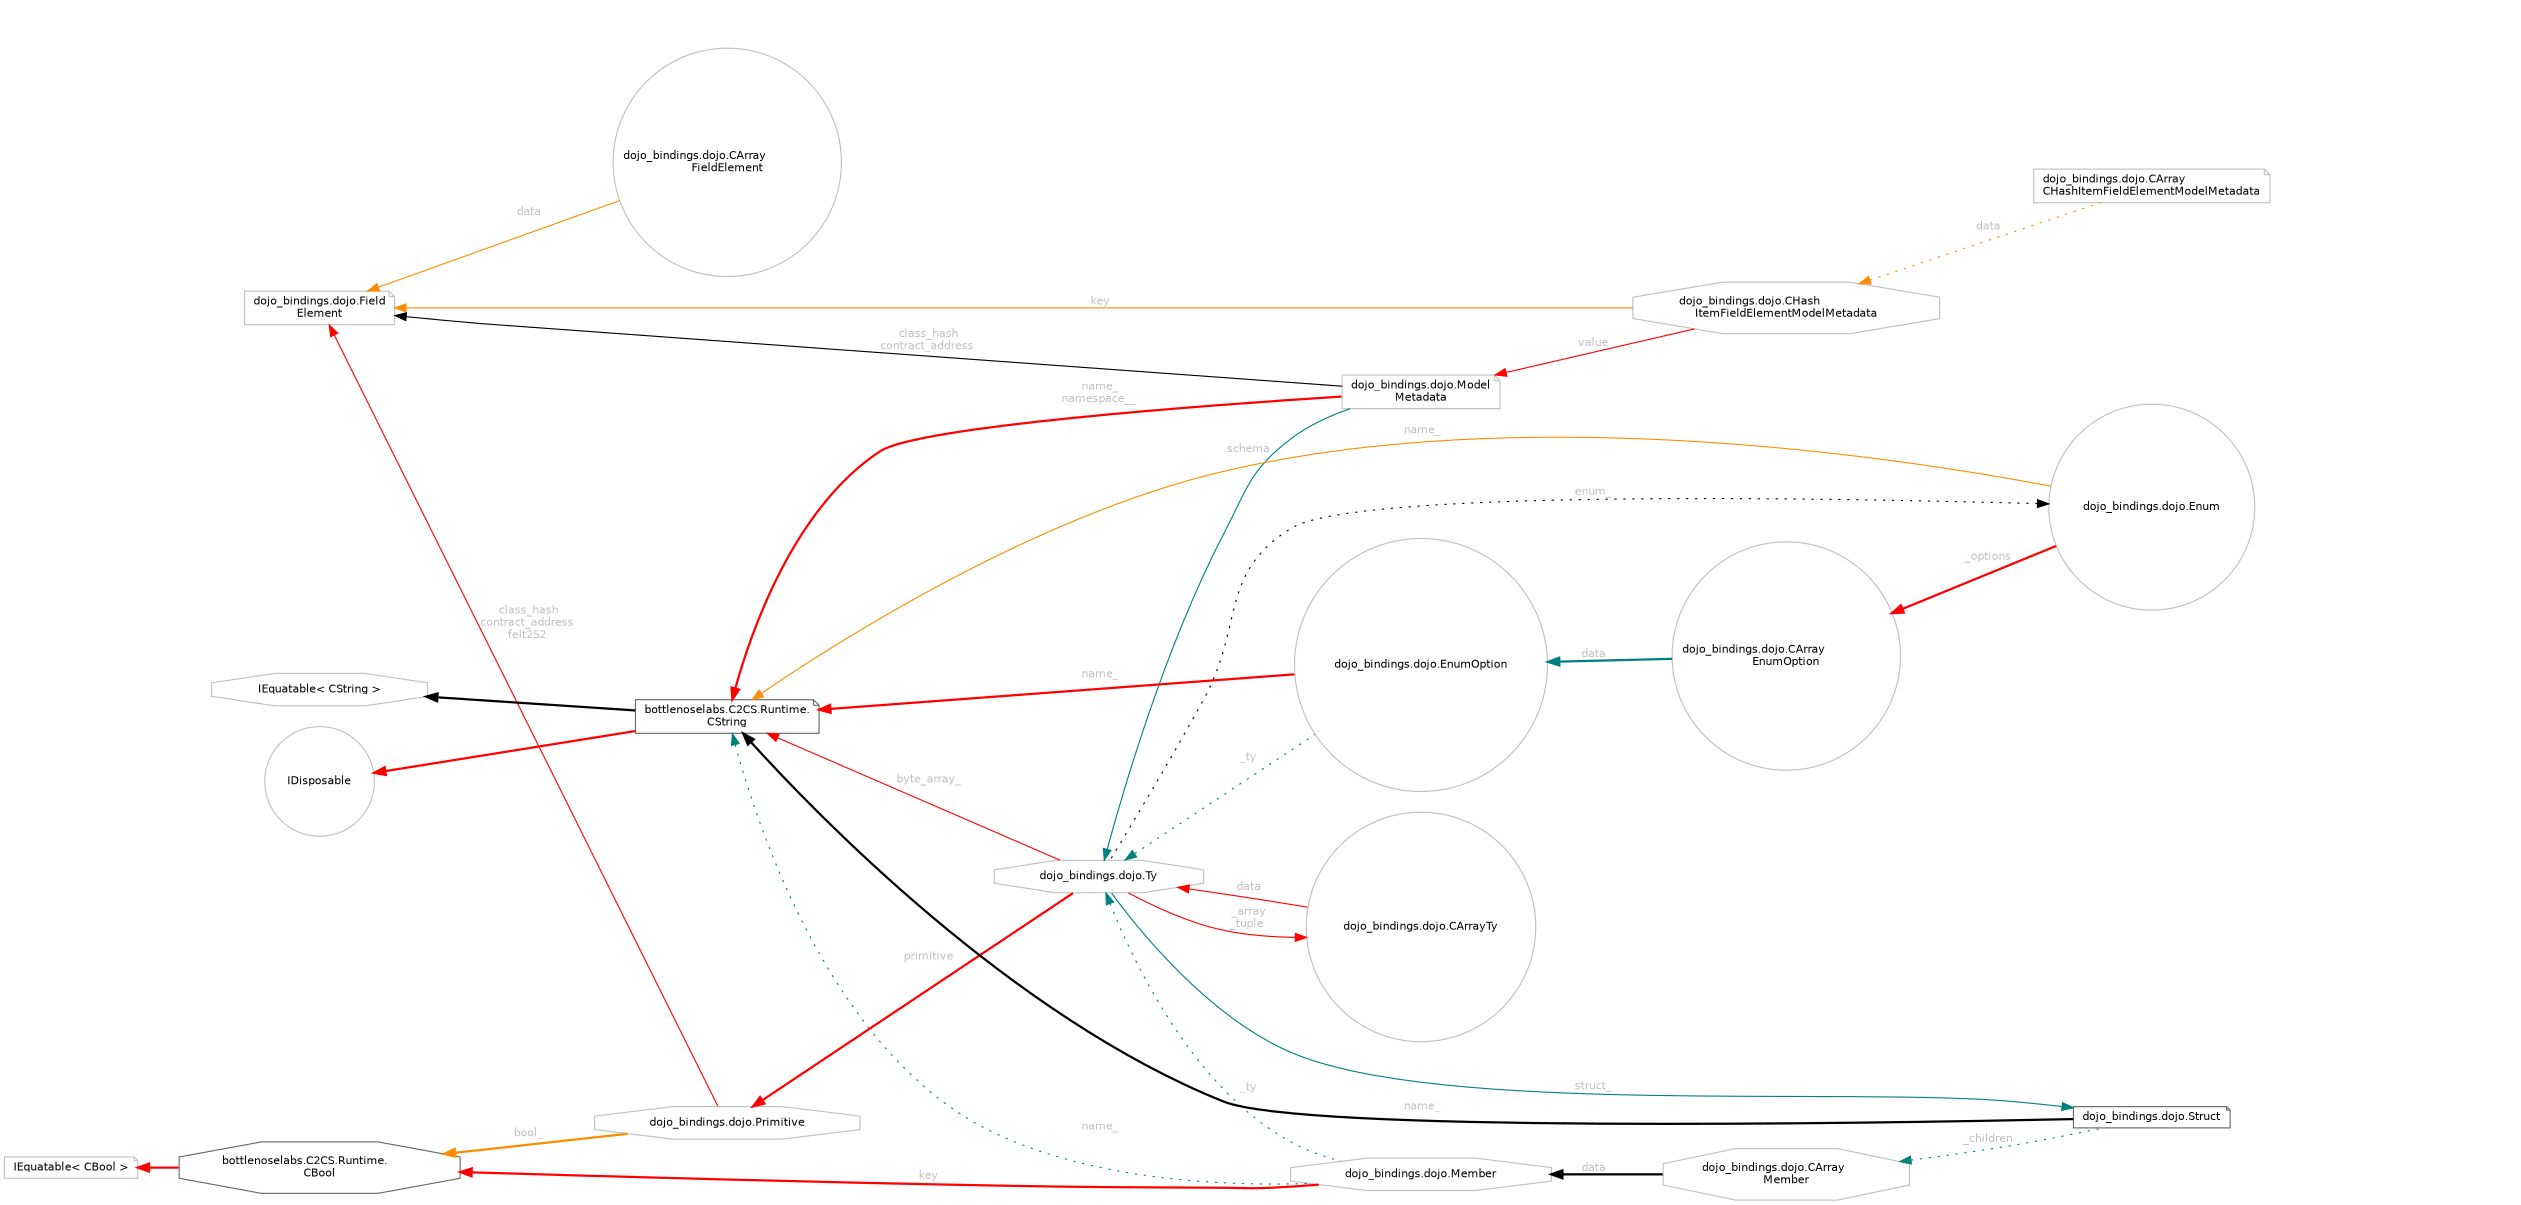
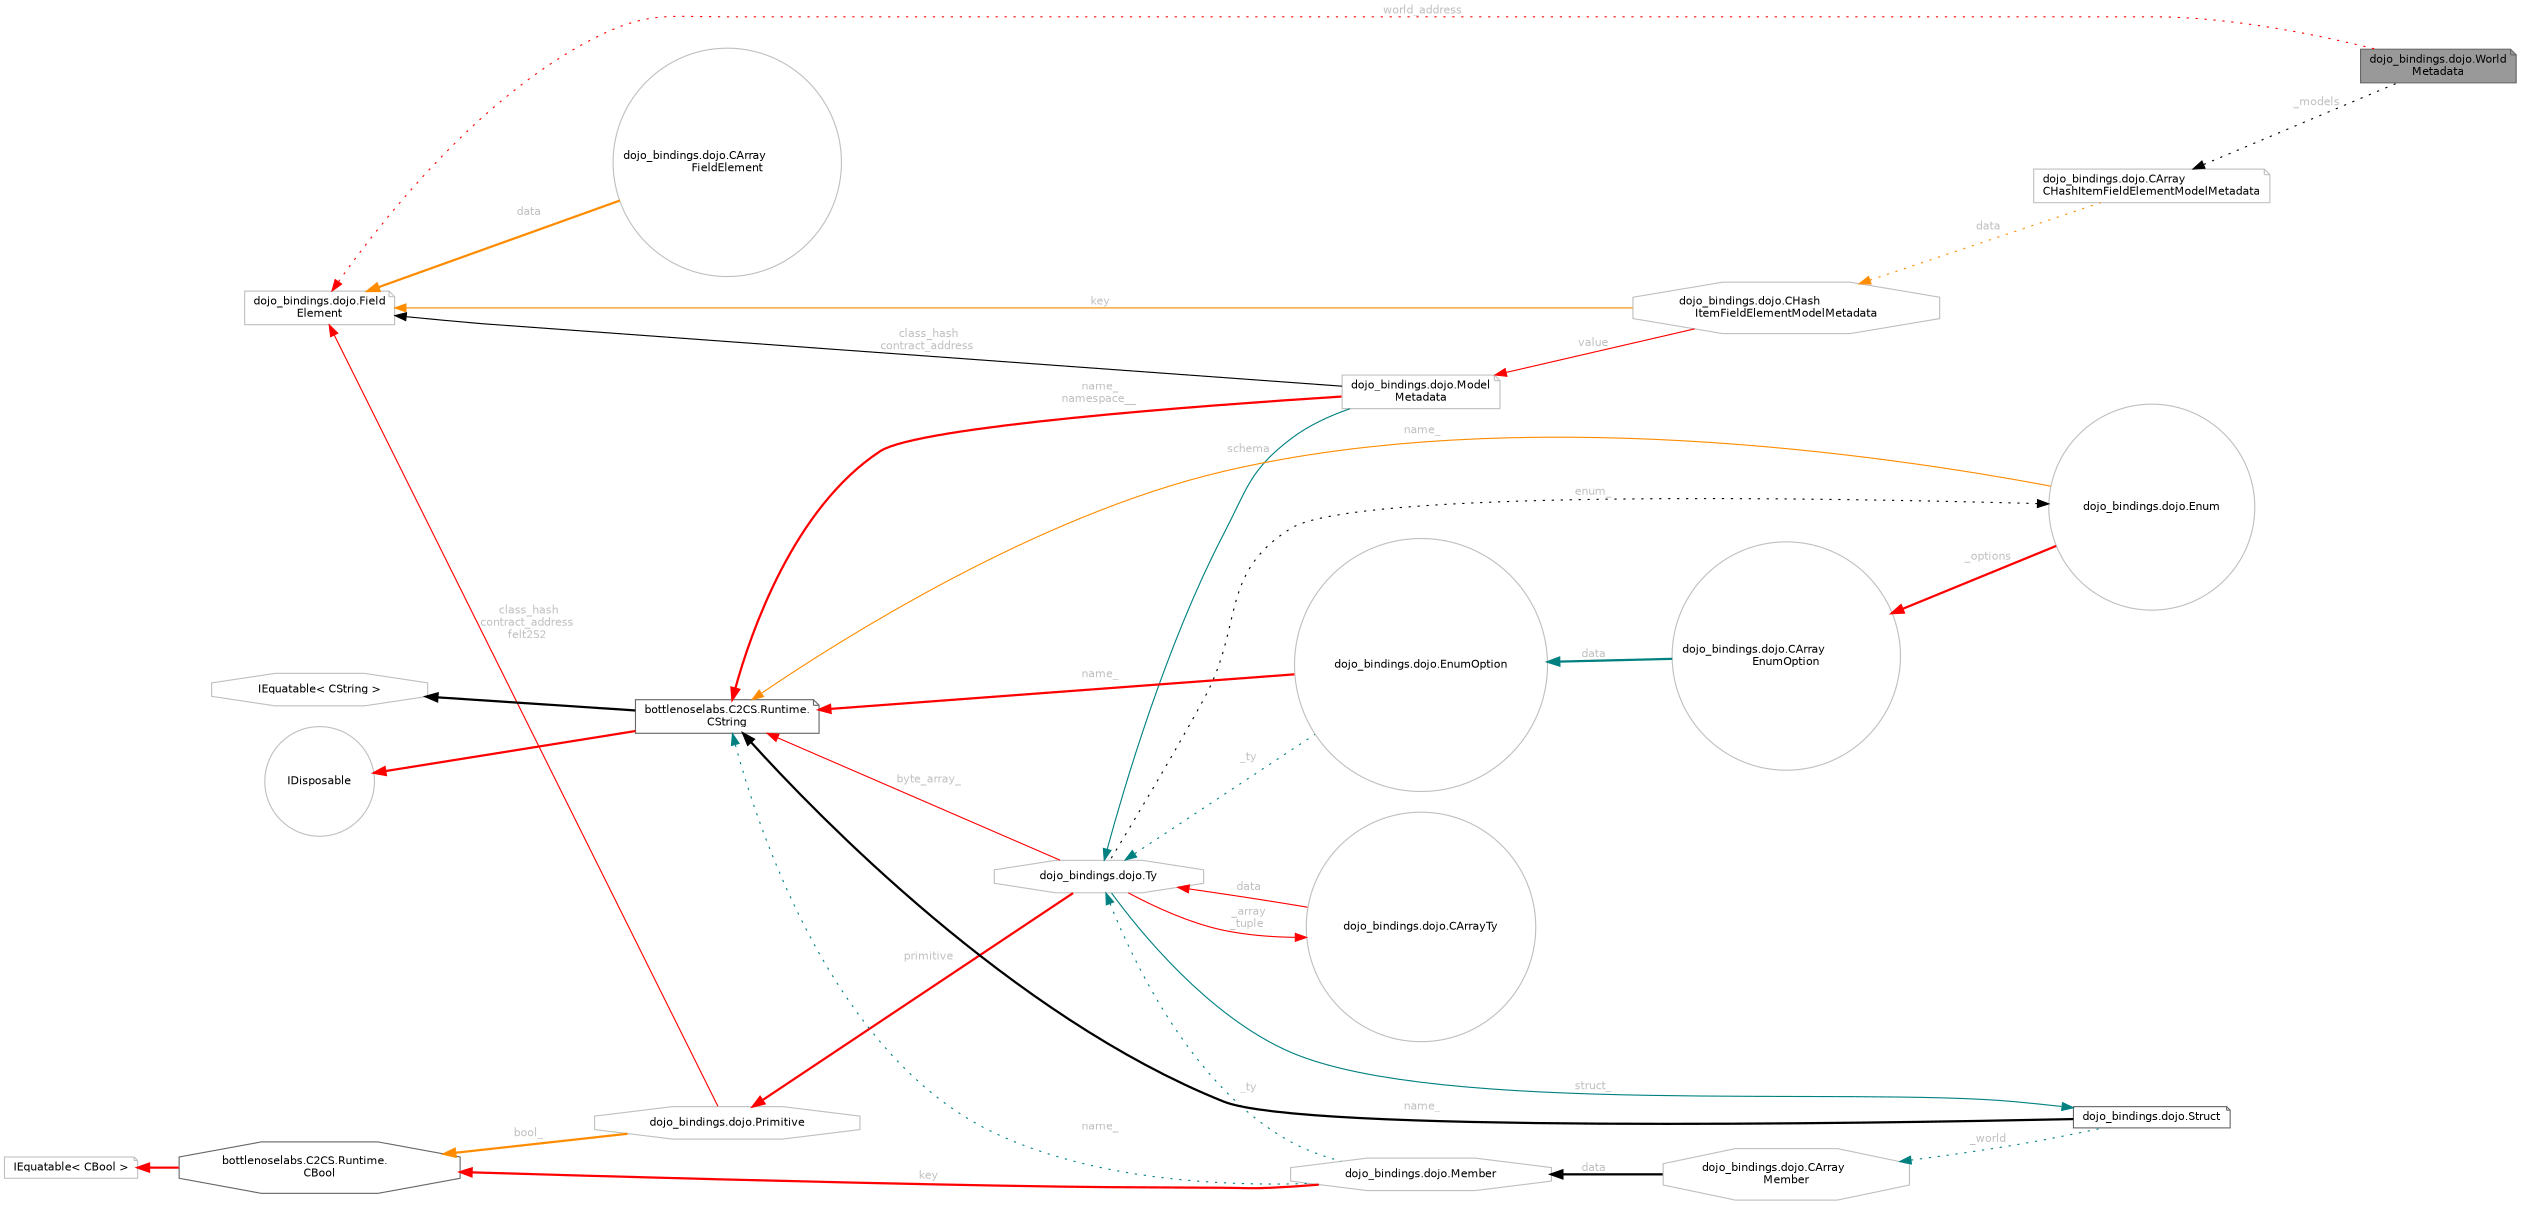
node "dojo_bindings.dojo.World Metadata": added
edge "dojo_bindings.dojo.CArray FieldElement" -> "dojo_bindings.dojo.Field Element": style solid -> bold
edge "dojo_bindings.dojo.Struct" -> "dojo_bindings.dojo.CArray Member": label " _children" -> " _world"
